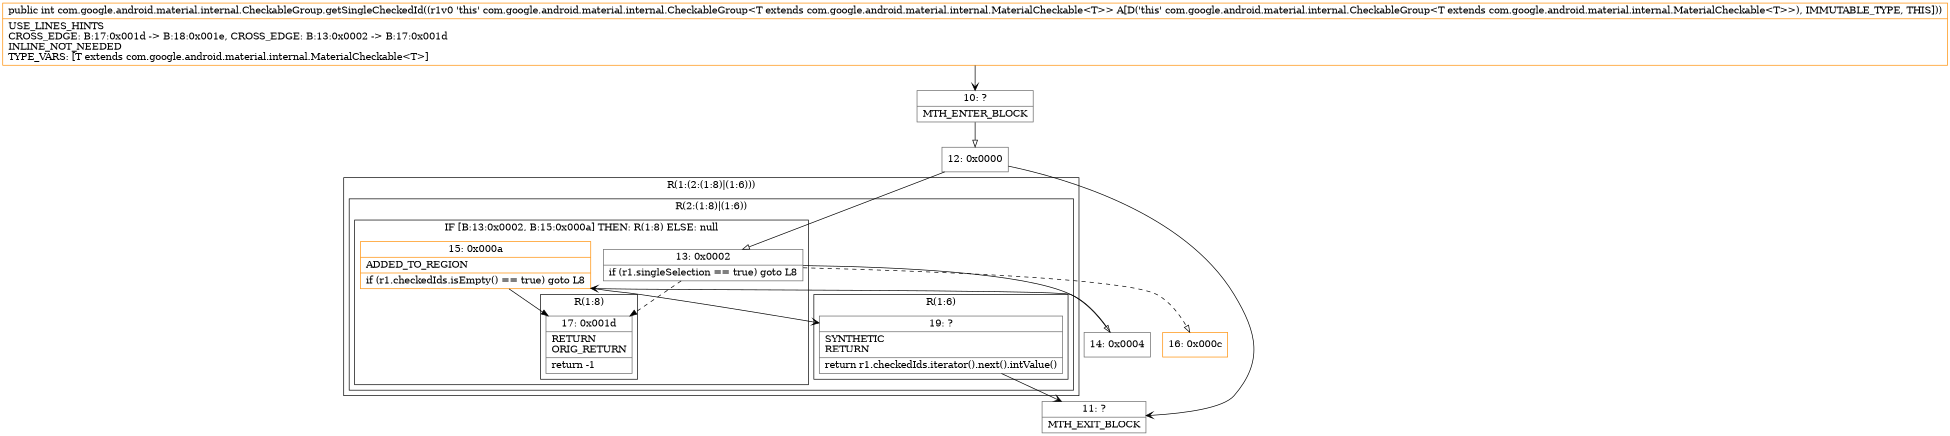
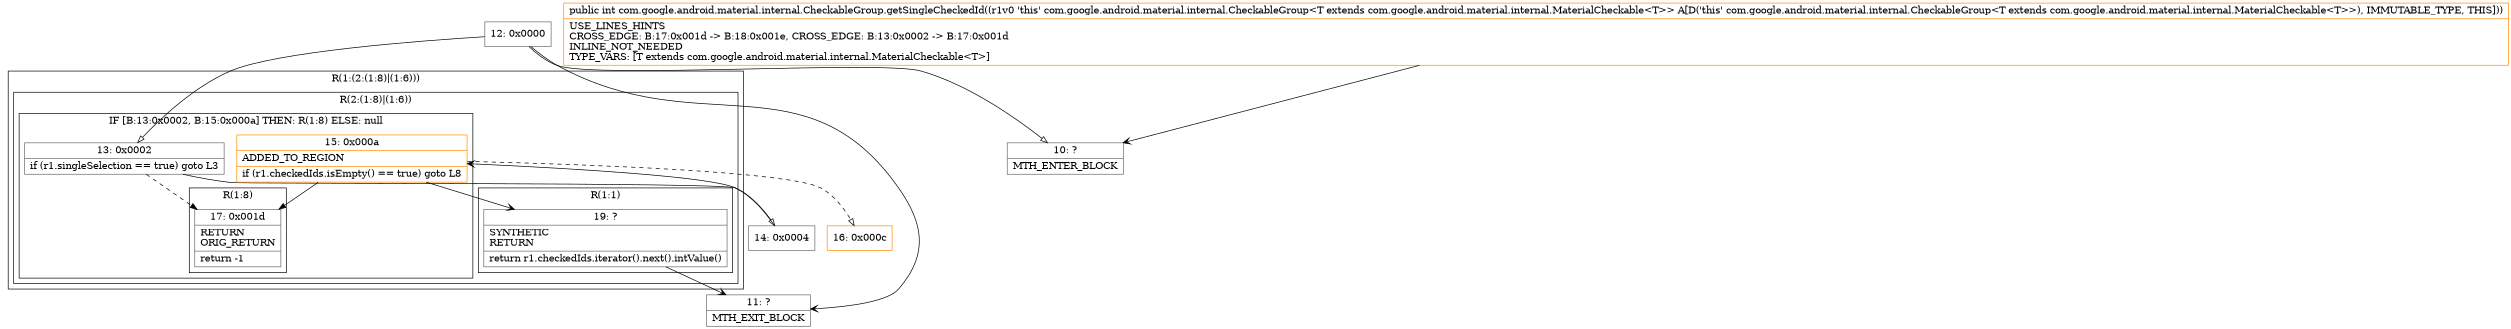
edge "10: ?" -> "12: 0x0000": reversed
node "13: 0x0002": text "if (r1.singleSelection == true) goto L8" -> "if (r1.singleSelection == true) goto L3"
edge "13: 0x0002" -> "16: 0x000c": now "15: 0x000a" -> "16: 0x000c"
cluster "R(1:6)": label "R(1:6)" -> "R(1:1)"
